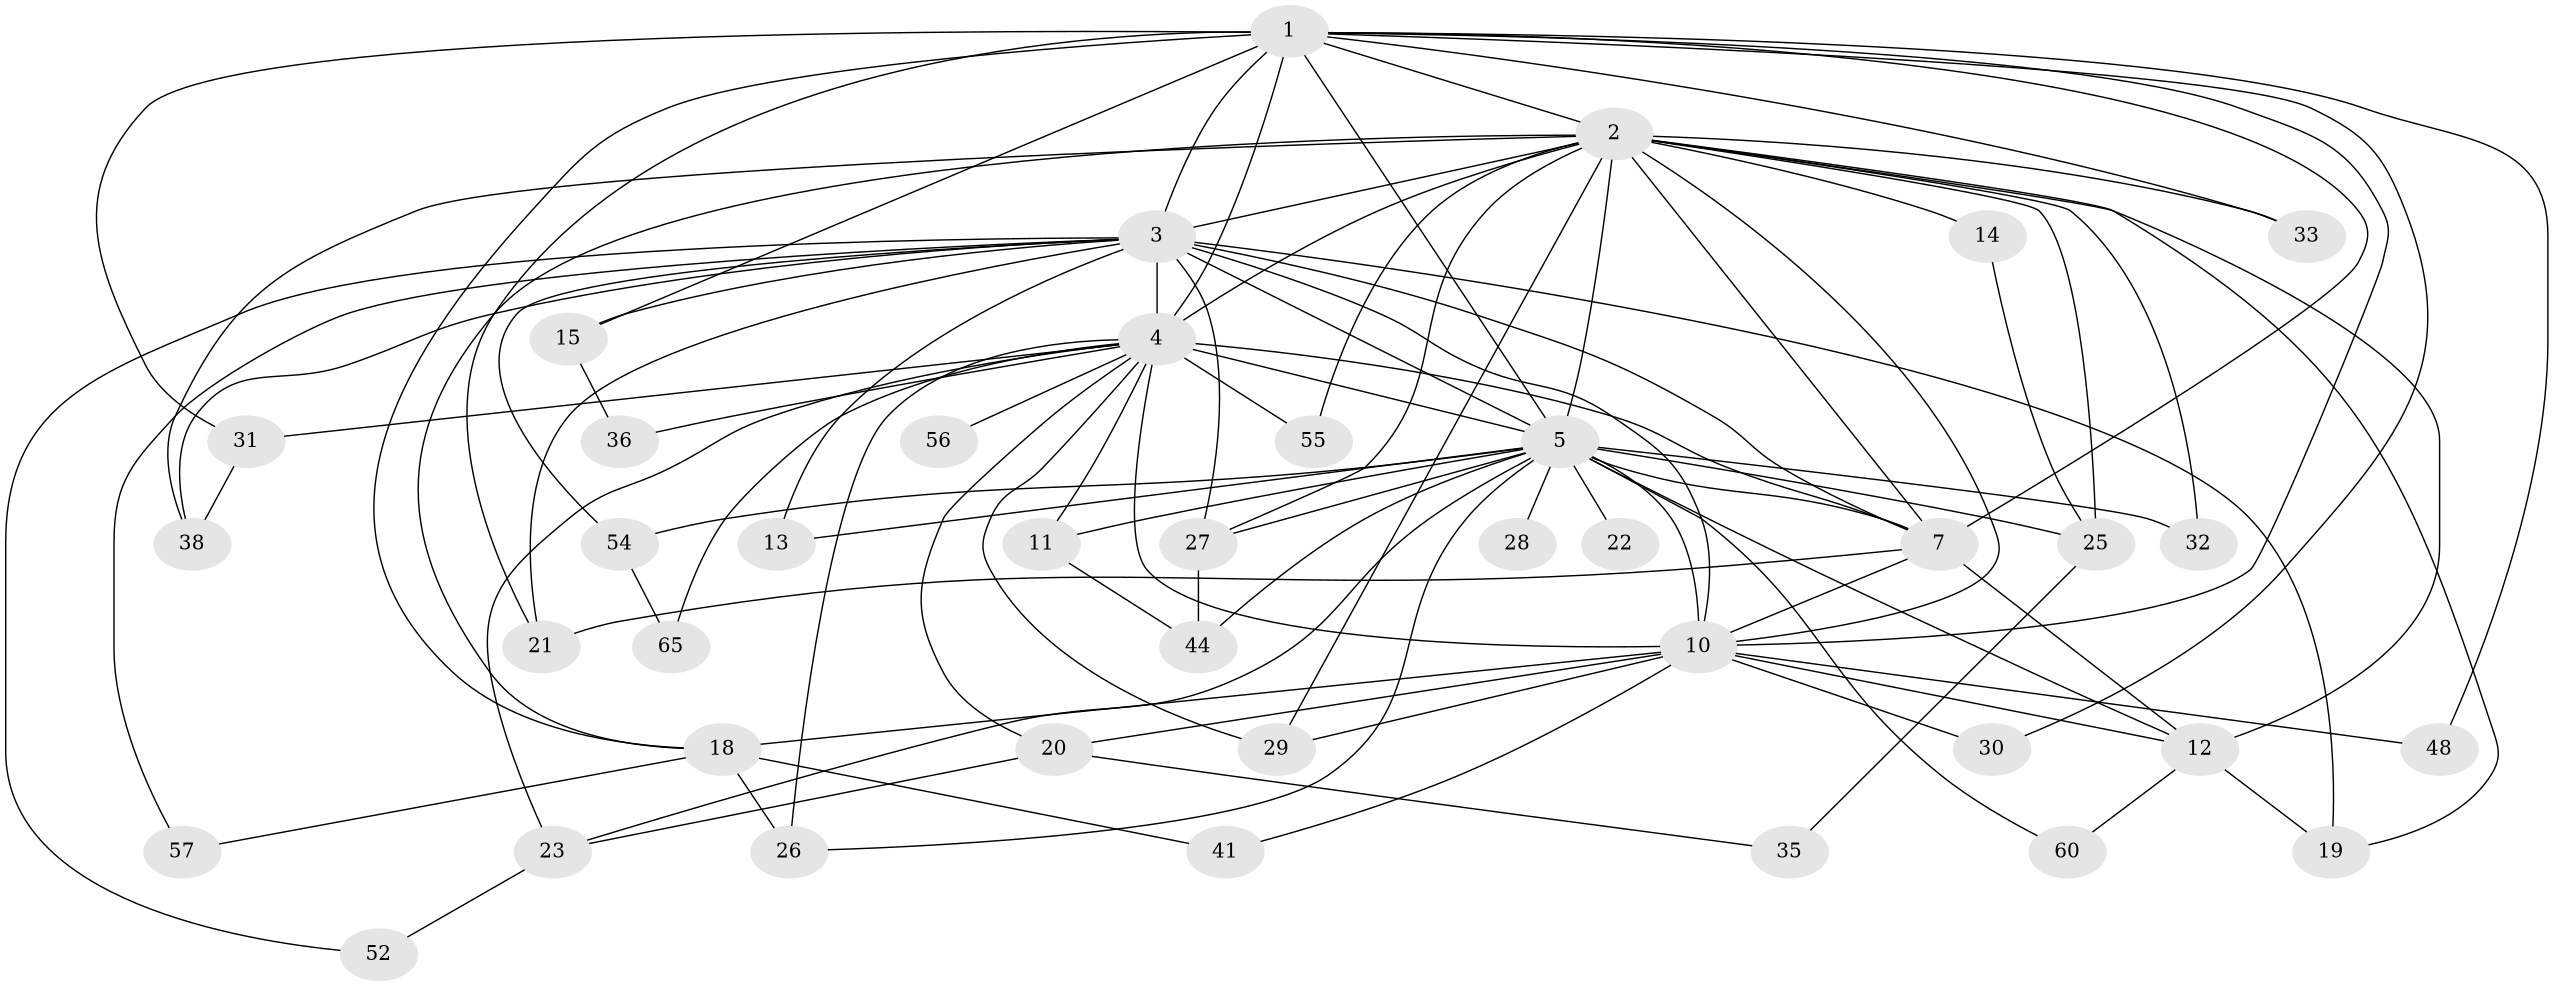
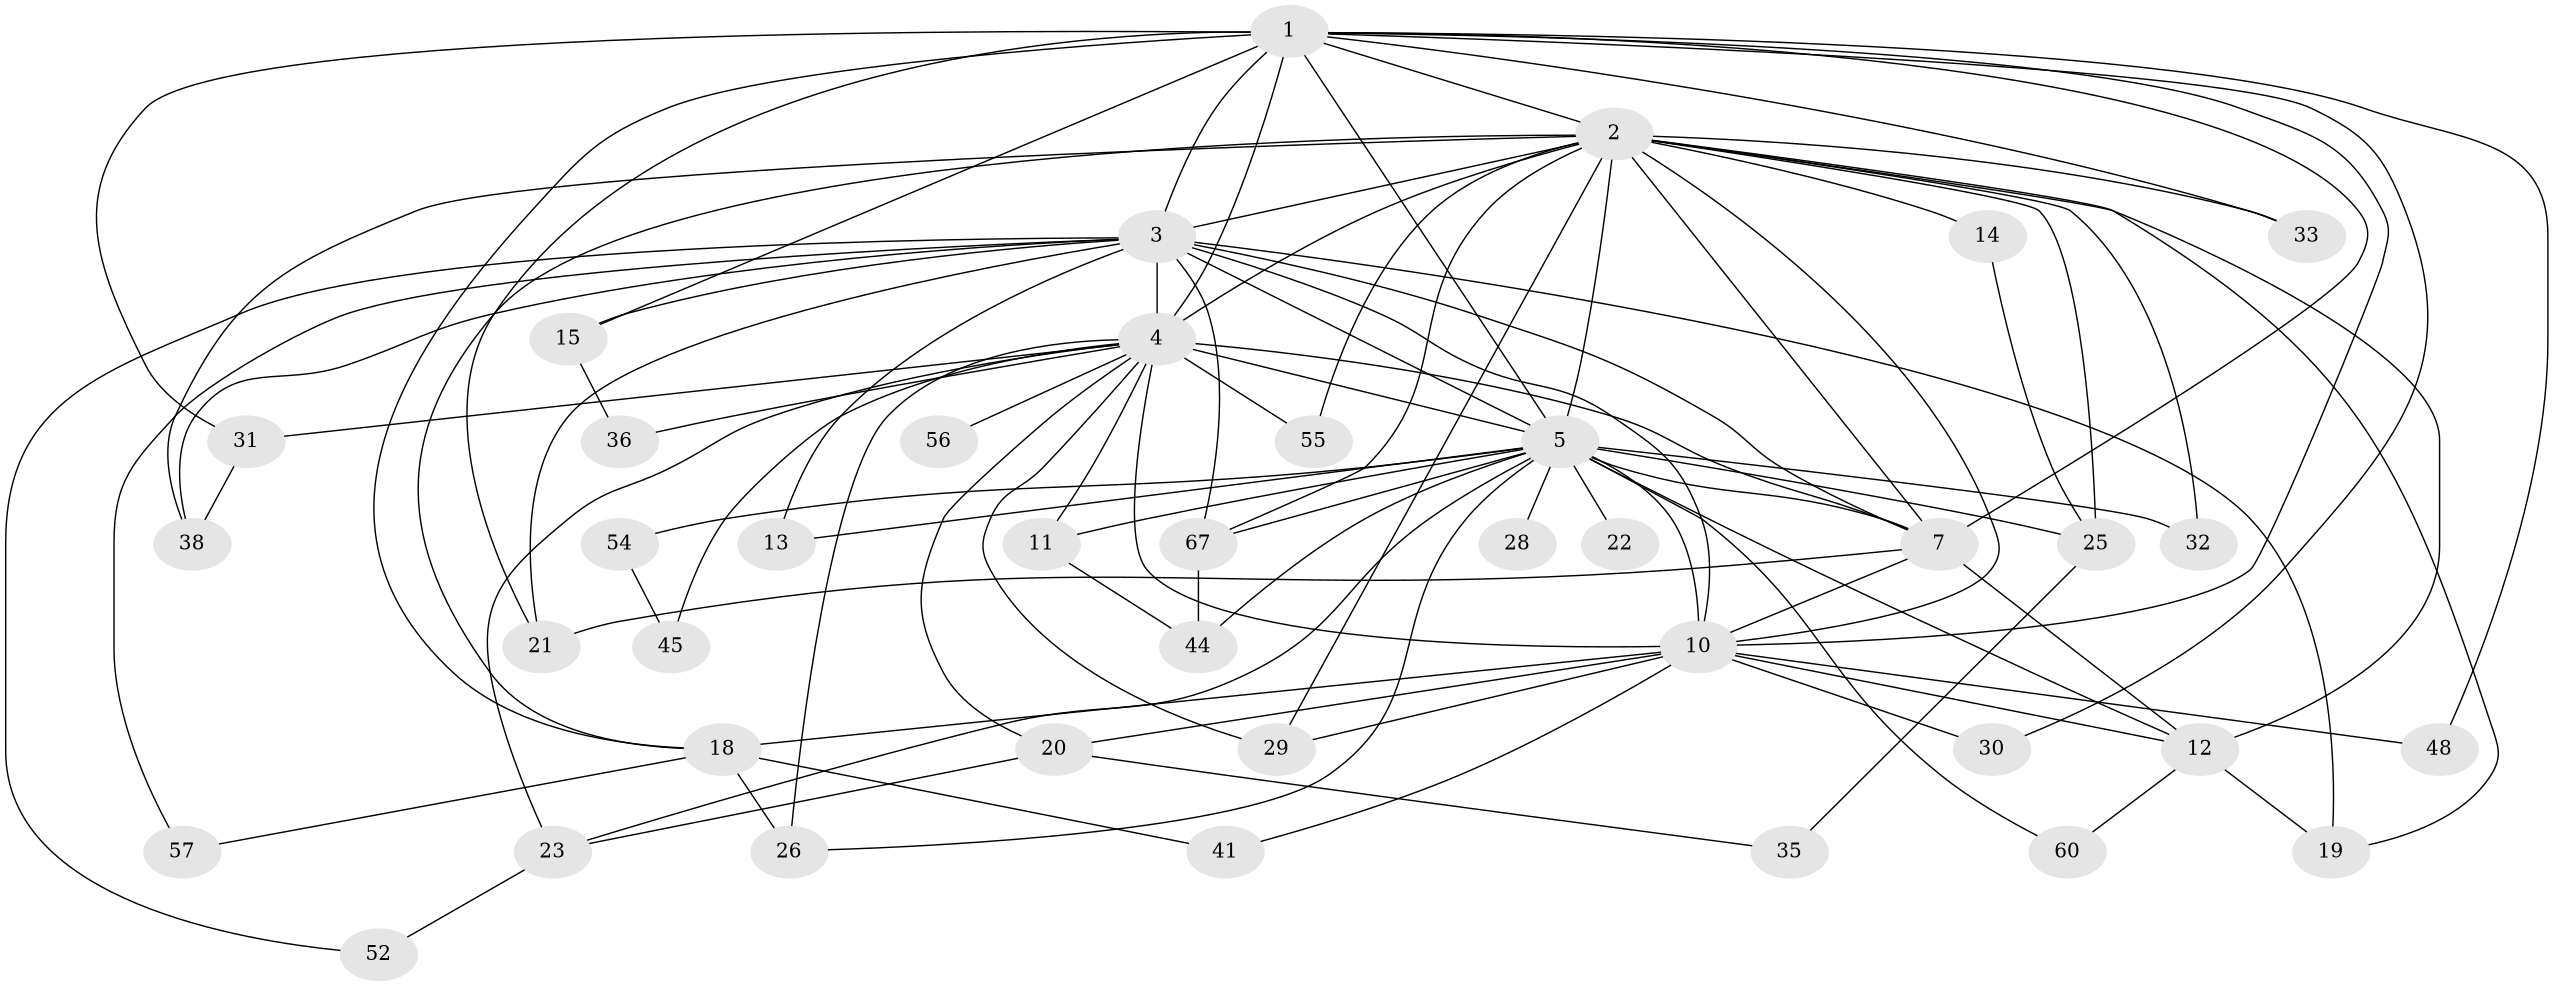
edge "3" -- "54": removed
node "27": label "27" -> "67"
node "65": label "65" -> "45"
